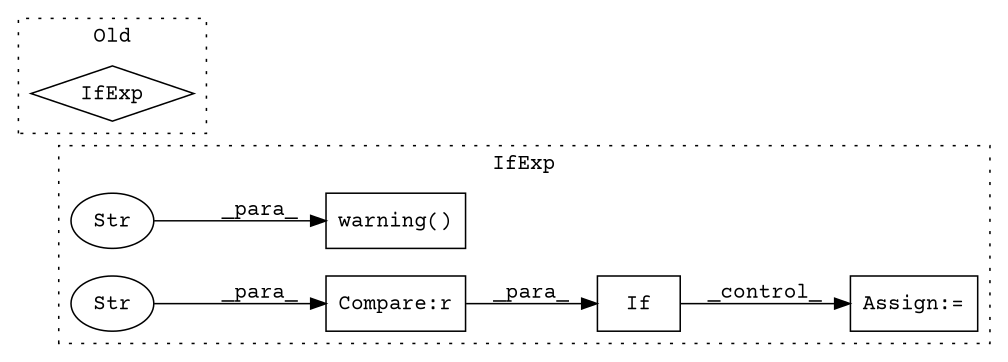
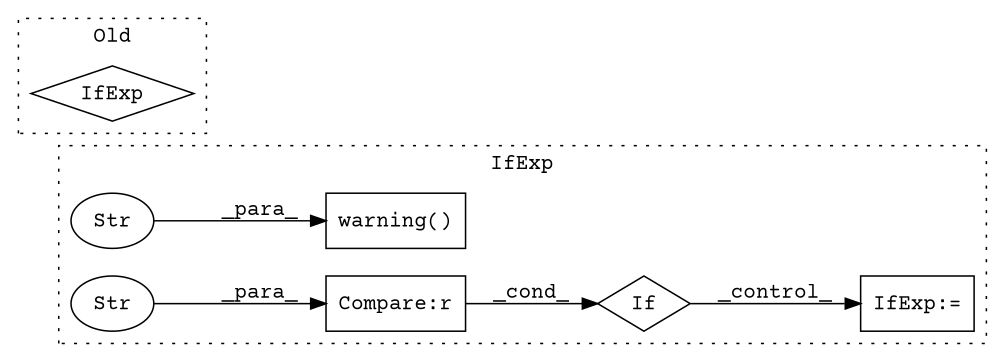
edge "Compare:r" -> "If": label "_para_" -> "_cond_"
node "If": shape box -> diamond
node "Assign:=": label "Assign:=" -> "IfExp:="
